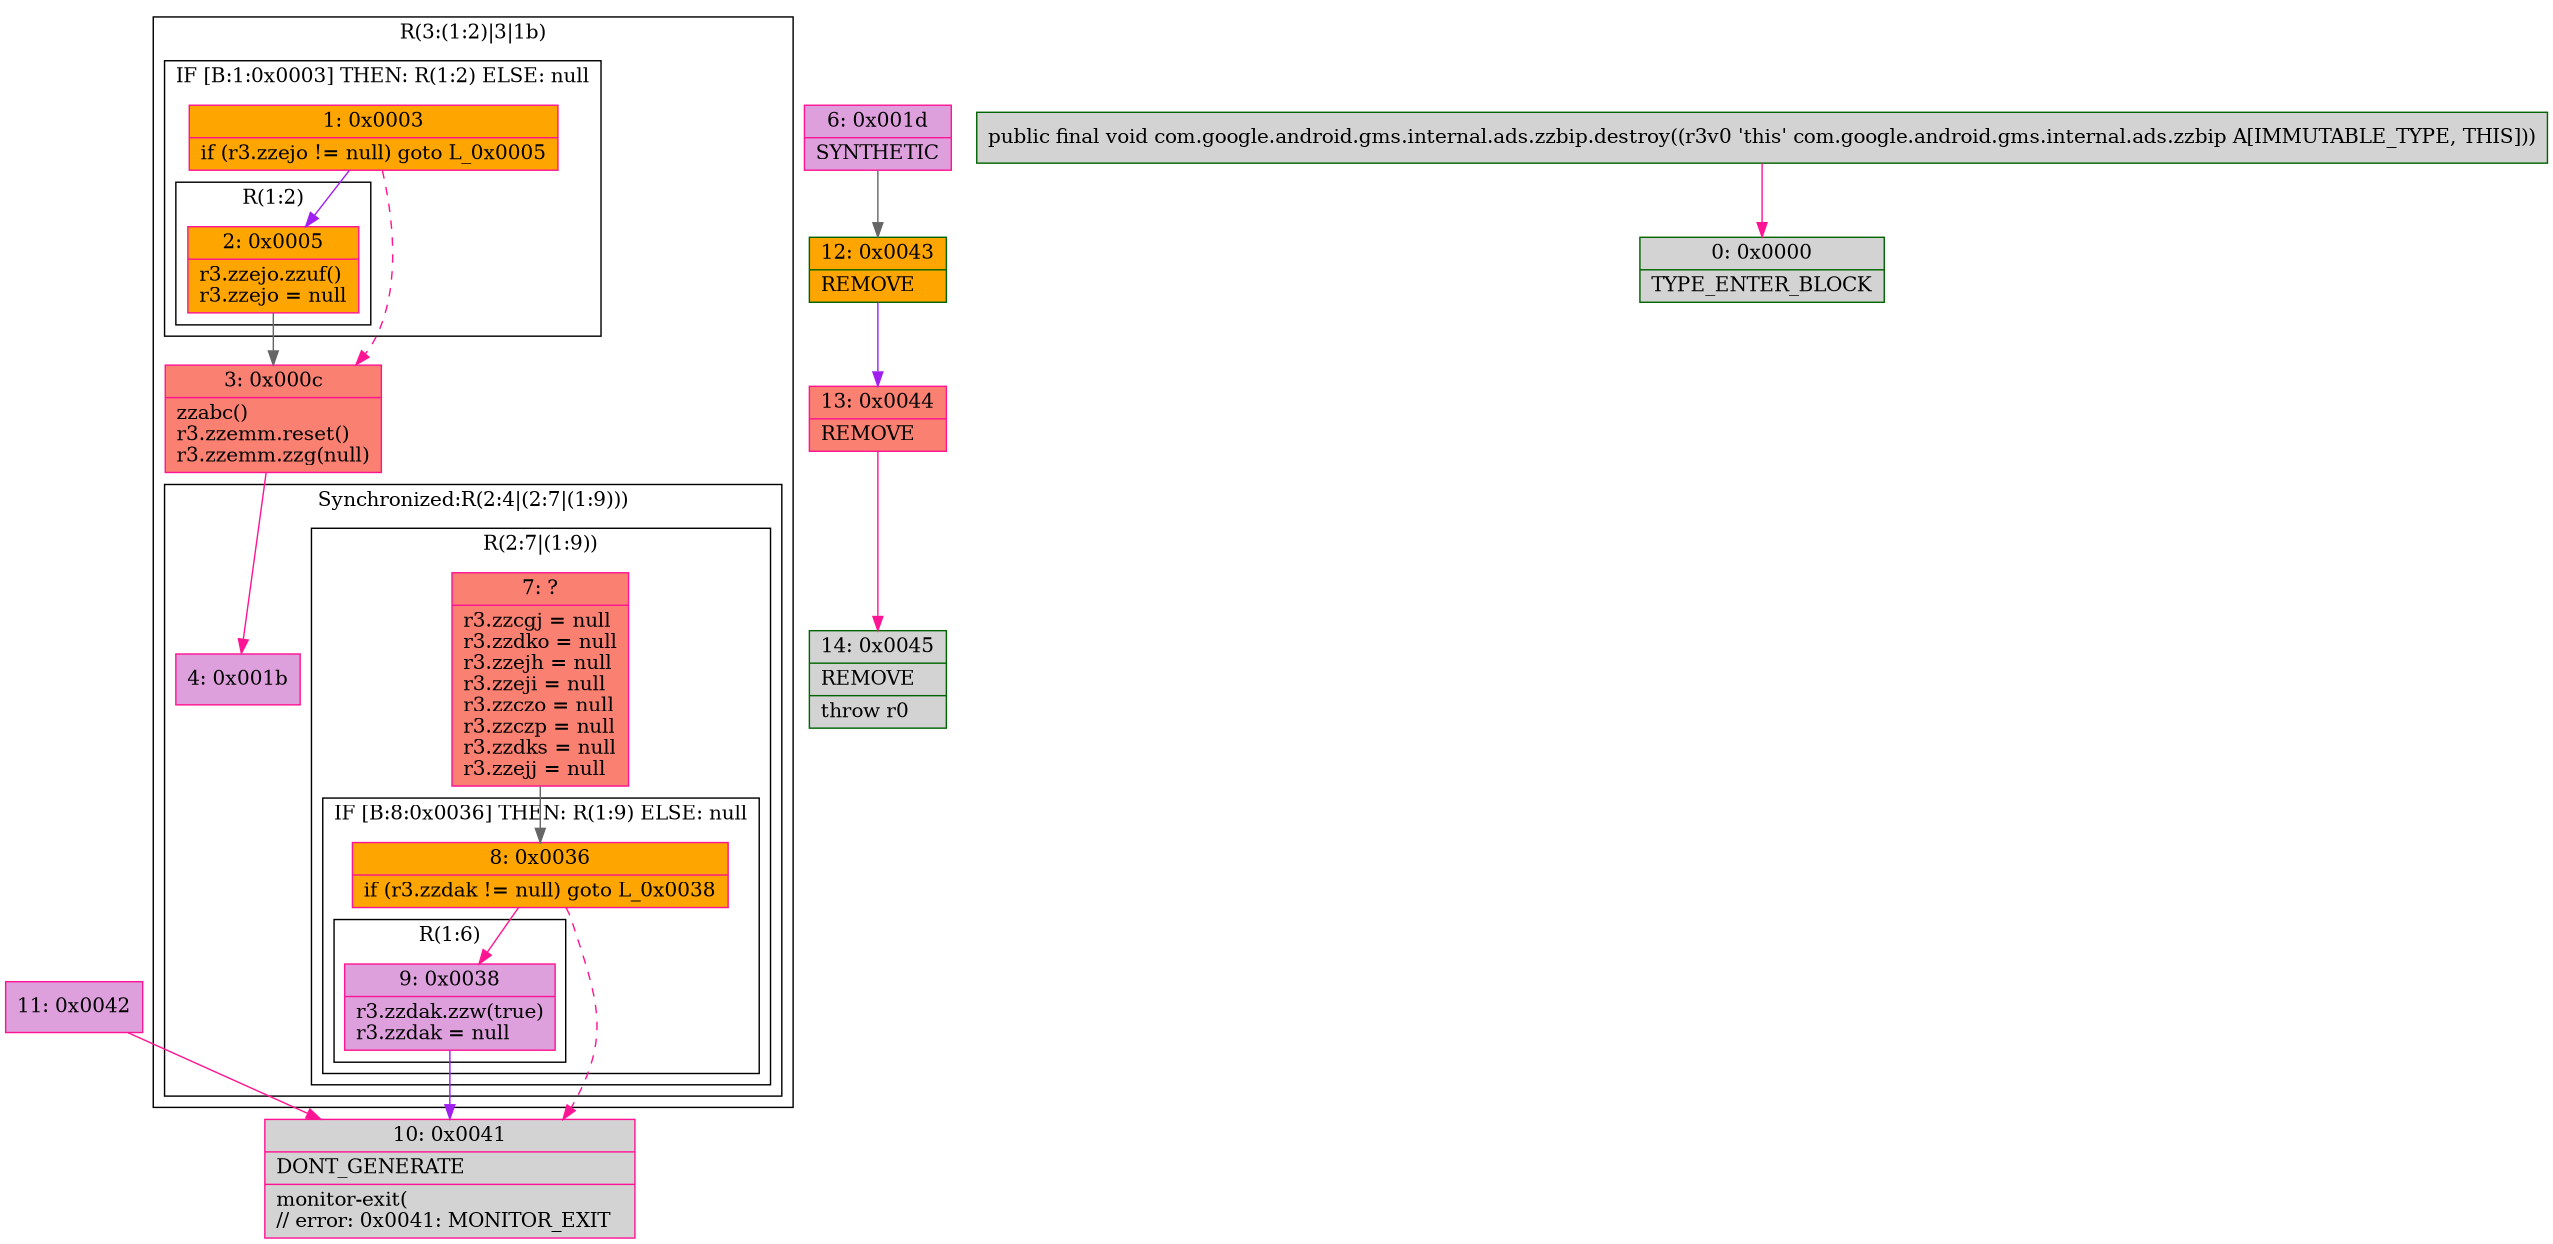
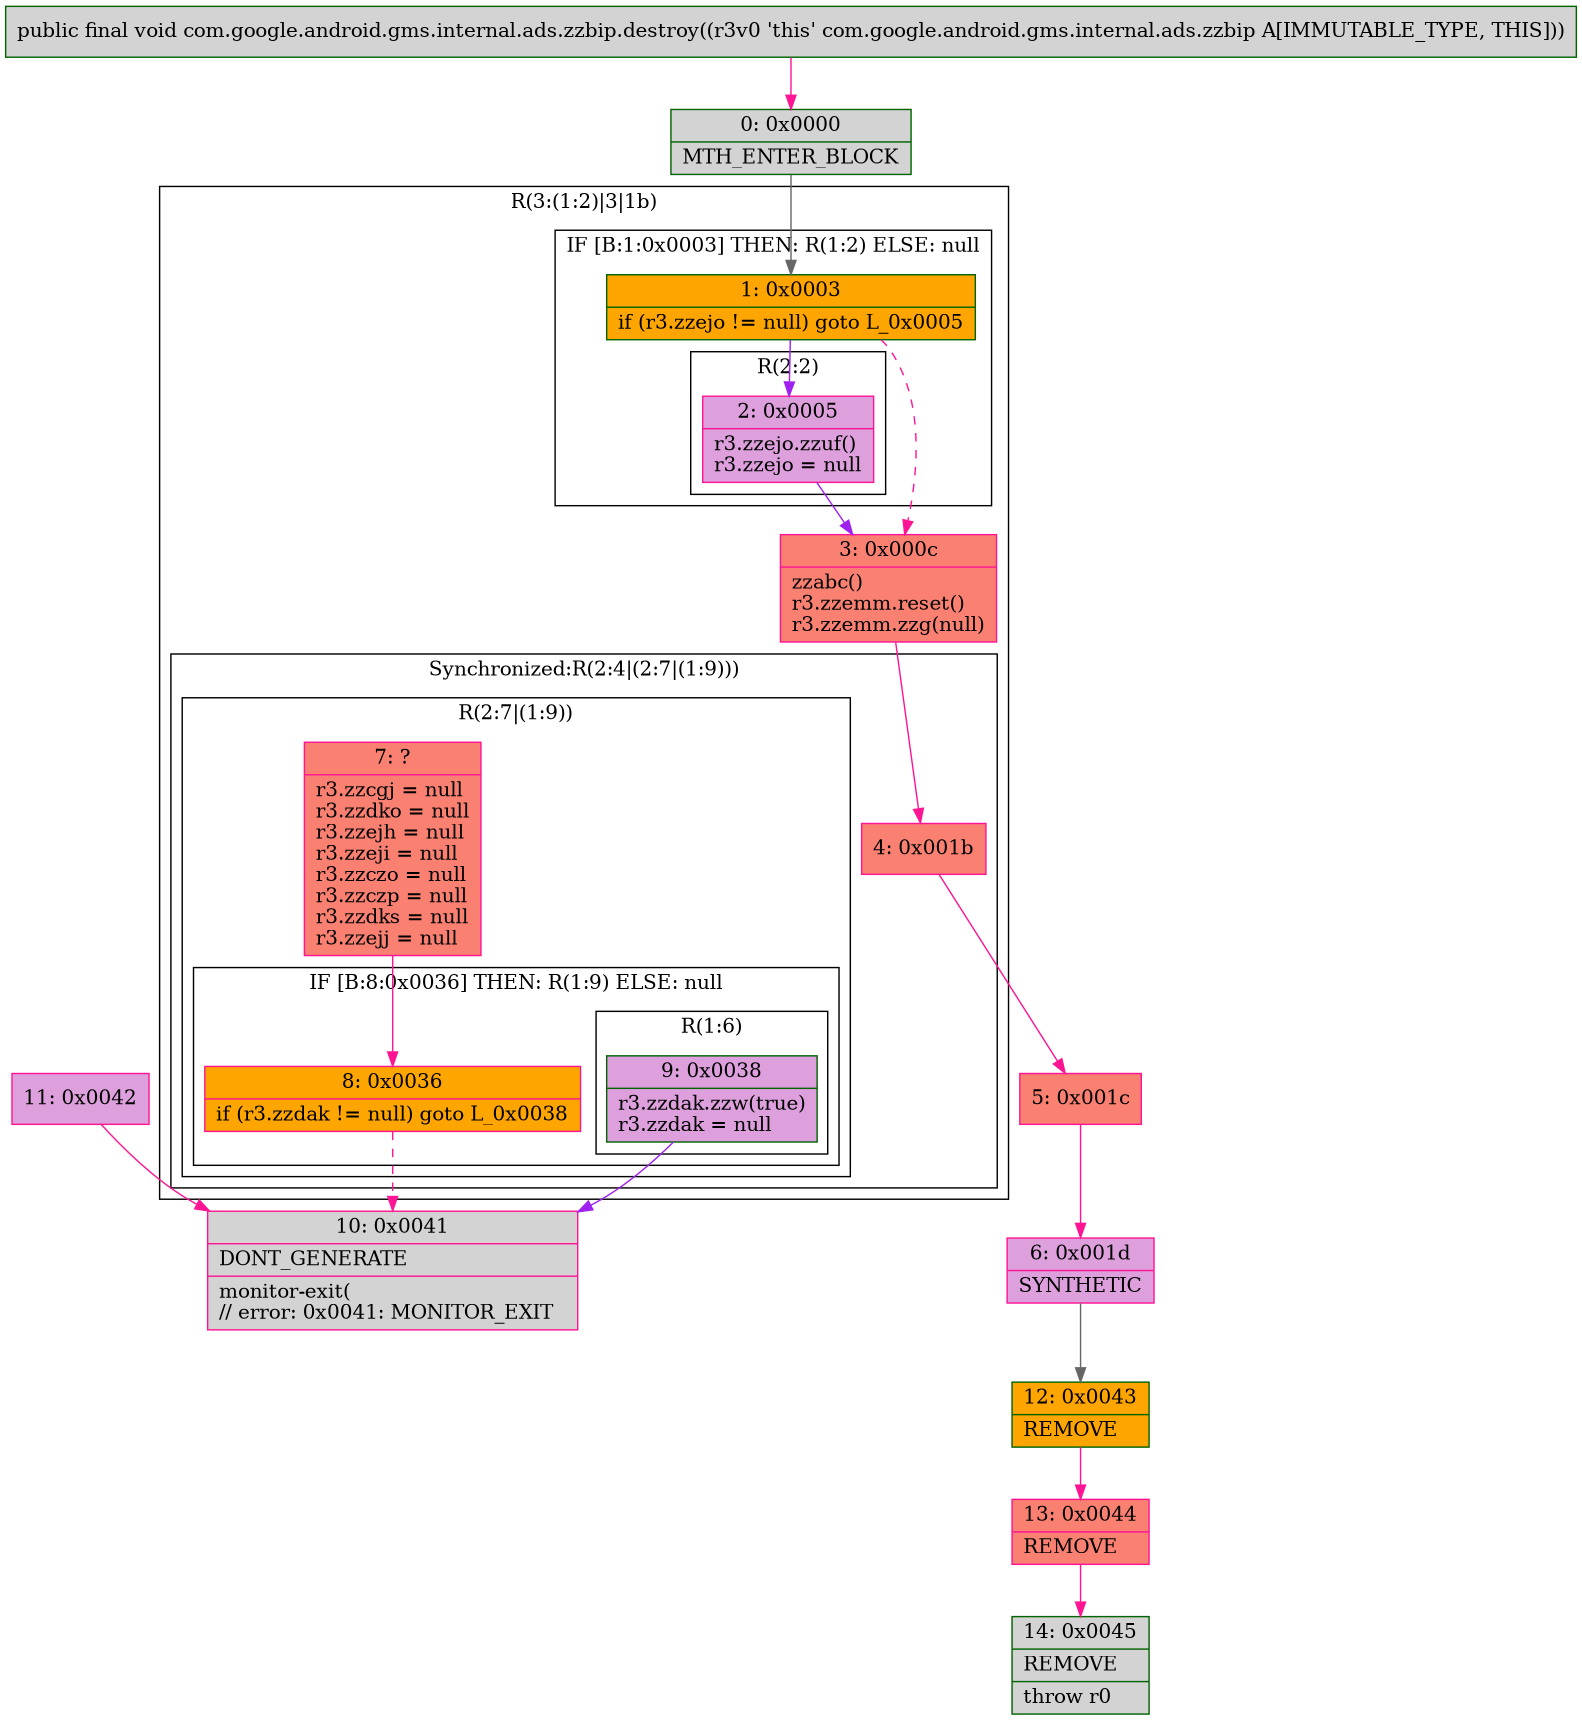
node "1: 0x0003": color deeppink -> darkgreen
cluster "R(1:2)": label "R(1:2)" -> "R(2:2)"
edge "0: 0x0000" -> "1: 0x0003": added
node "2: 0x0005": fillcolor orange -> plum
node "0: 0x0000": text "TYPE_ENTER_BLOCK" -> "MTH_ENTER_BLOCK"
edge "2: 0x0005" -> "3: 0x000c": color gray40 -> purple
edge "12: 0x0043" -> "13: 0x0044": color purple -> deeppink
node "4: 0x001b": fillcolor plum -> salmon
edge "7: ?" -> "8: 0x0036": color gray40 -> deeppink
edge "8: 0x0036" -> "9: 0x0038": removed
node "9: 0x0038": color deeppink -> darkgreen
node "5: 0x001c": added
